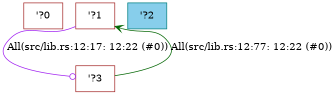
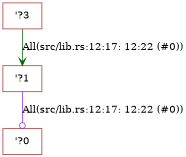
node "'?2": removed
edge "'?1" -> "'?3": now "'?1" -> "'?0"
edge "'?3" -> "'?1": label "All(src/lib.rs:12:77: 12:22 (#0))" -> "All(src/lib.rs:12:17: 12:22 (#0))"
